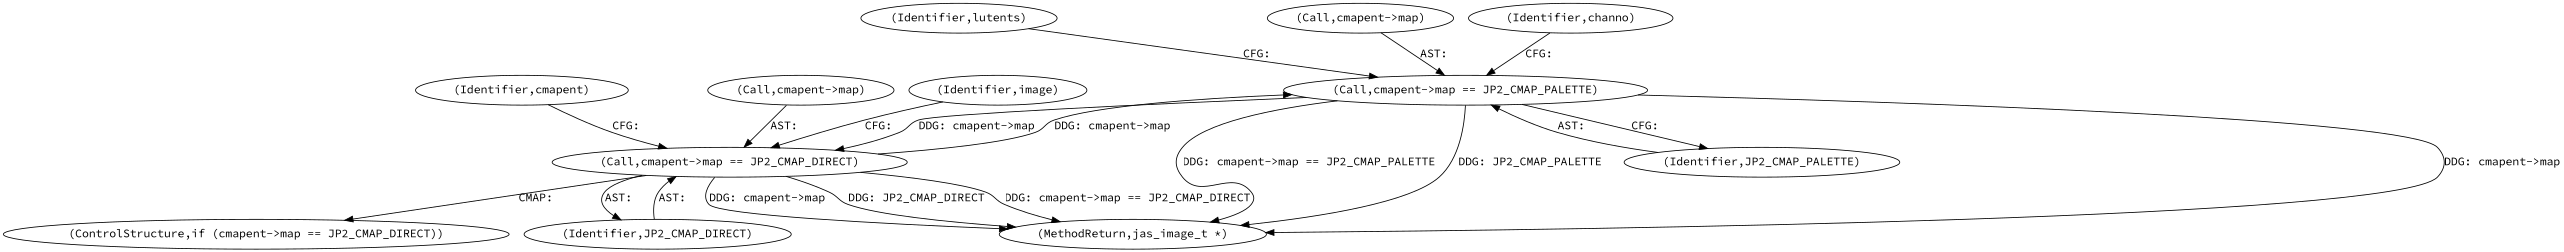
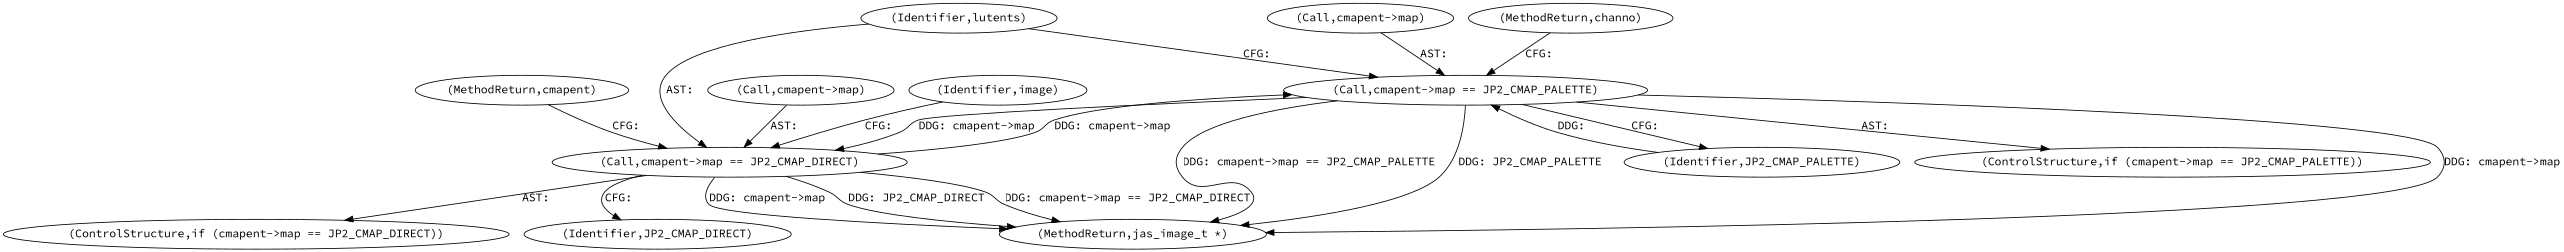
node "(Identifier,channo)": label "(Identifier,channo)" -> "(MethodReturn,channo)"
node "(Identifier,cmapent)": label "(Identifier,cmapent)" -> "(MethodReturn,cmapent)"
edge "(Identifier,JP2_CMAP_PALETTE)" -> "(Call,cmapent->map == JP2_CMAP_PALETTE)": label "AST: " -> "DDG: "
node "(ControlStructure,if (cmapent->map == JP2_CMAP_PALETTE))": added
edge "(Call,cmapent->map == JP2_CMAP_DIRECT)" -> "(ControlStructure,if (cmapent->map == JP2_CMAP_DIRECT))": label "CMAP: " -> "AST: "
edge "(Call,cmapent->map == JP2_CMAP_DIRECT)" -> "(Identifier,JP2_CMAP_DIRECT)": label "AST: " -> "CFG: "
edge "(Identifier,JP2_CMAP_DIRECT)" -> "(Call,cmapent->map == JP2_CMAP_DIRECT)": now "(Identifier,lutents)" -> "(Call,cmapent->map == JP2_CMAP_DIRECT)"
